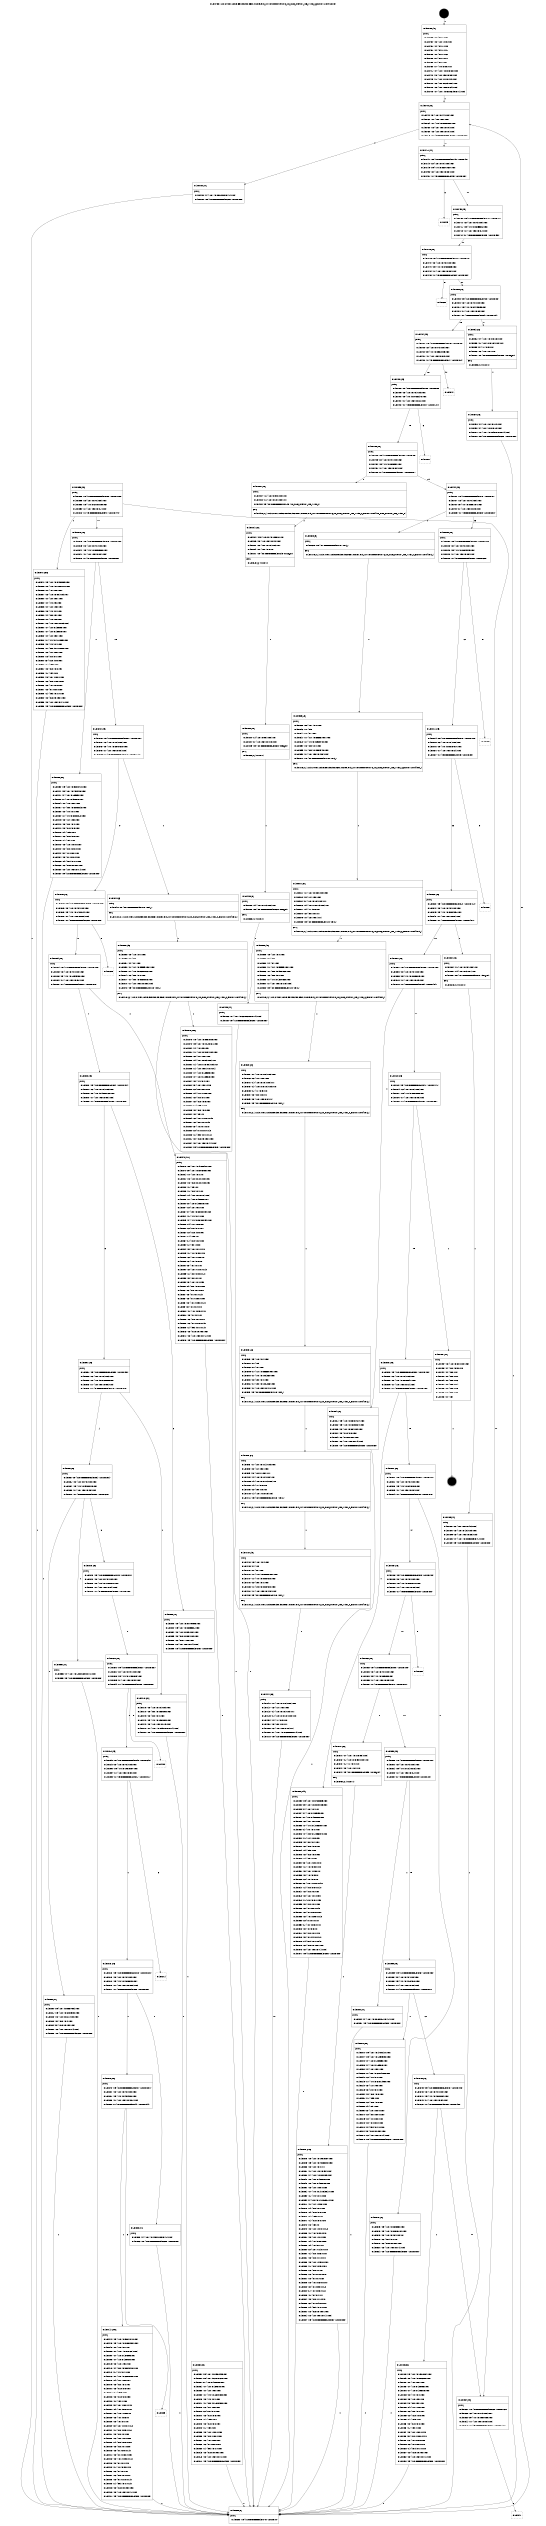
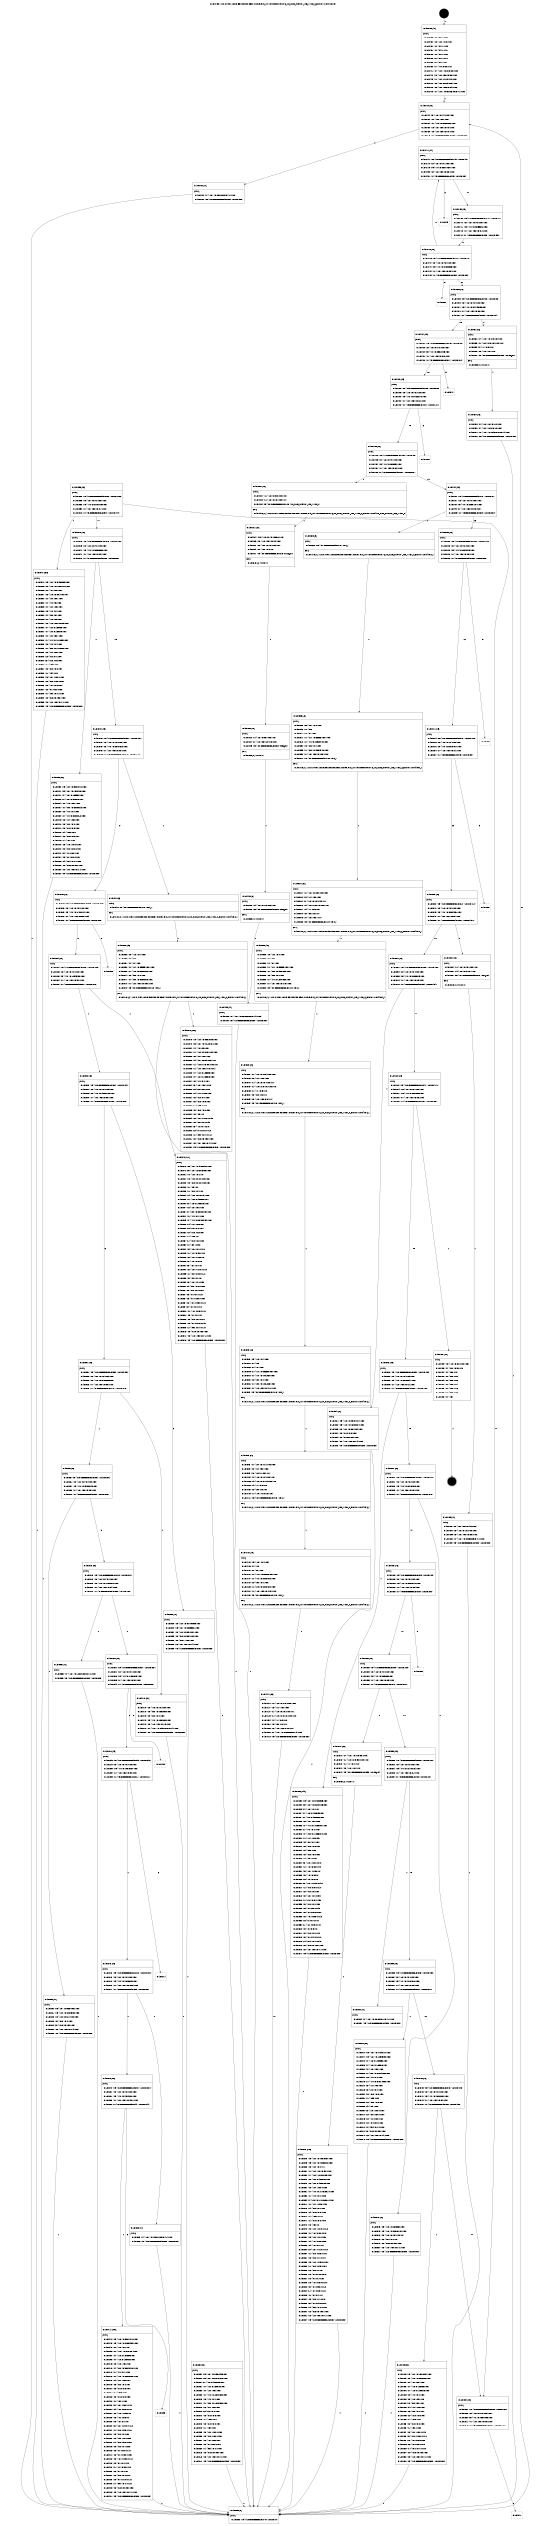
edge "0x40172f [23]" -> "0x401746 [22]": now "0x401775 [25]" -> "0x401746 [22]"
edge "0x4019ff [25]" -> "0x401ee8 [12]": now "0x401a18 [25]" -> "0x401ee8 [12]"
edge "0x401ddf [12]" -> "0x4023c8 [5]": removed, label "1"
